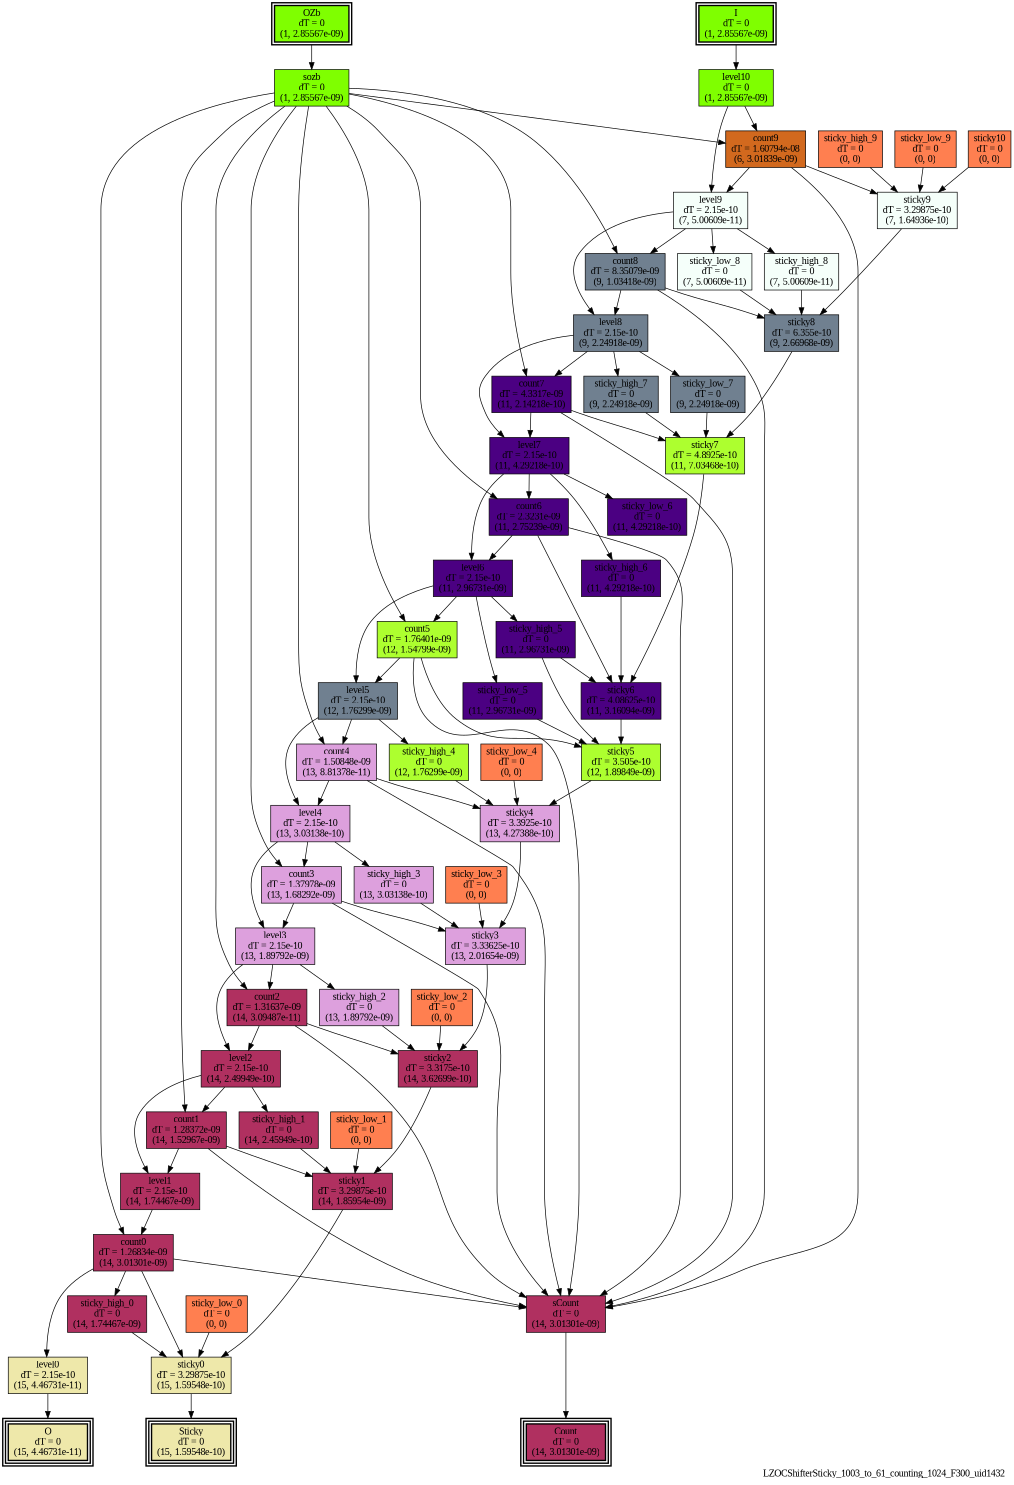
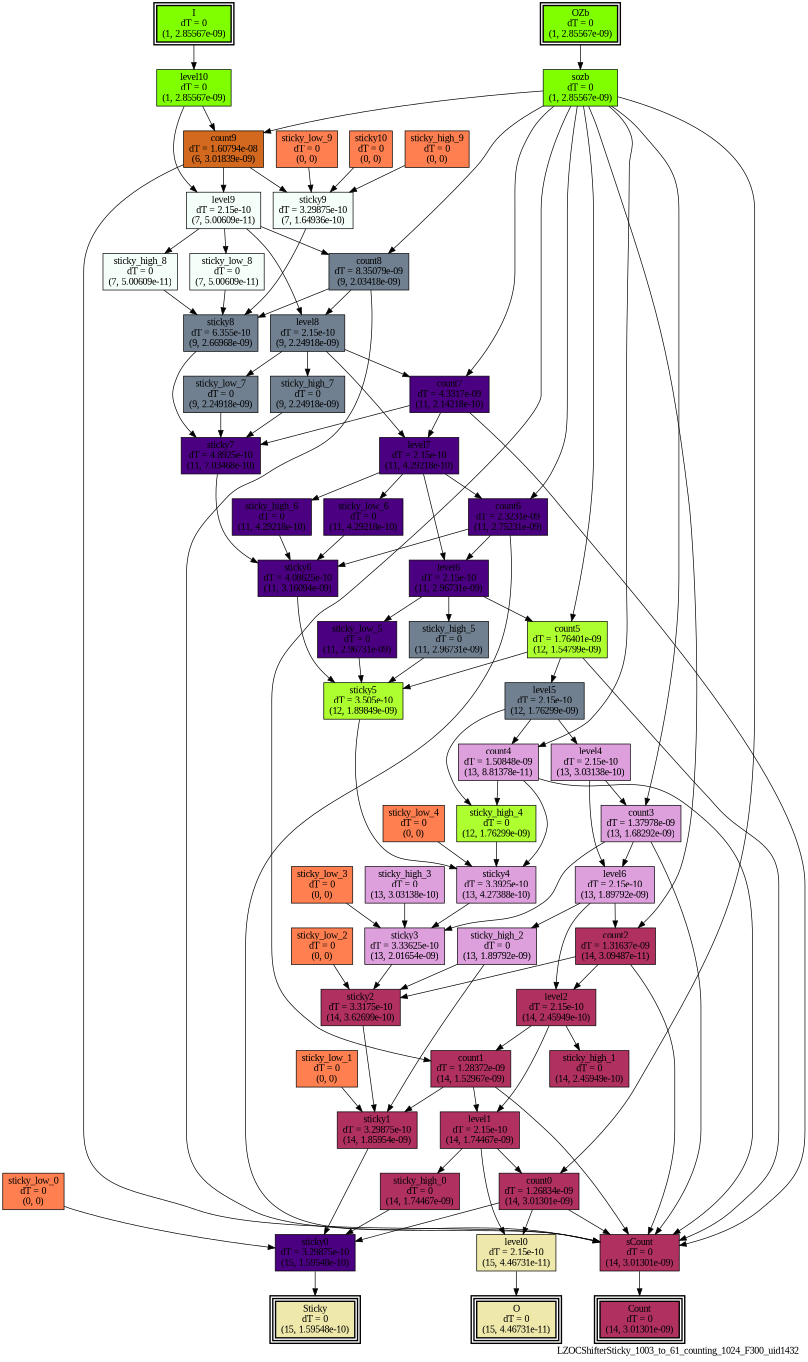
node "count8 dT = 8.35079e-09 (9, 1.03418e-09)": label "count8 dT = 8.35079e-09 (9, 1.03418e-09)" -> "count8 dT = 8.35079e-09 (9, 2.03418e-09)"
node "sticky7 dT = 4.8925e-10 (11, 7.03468e-10)": fillcolor greenyellow -> indigo
node "count6 dT = 2.3231e-09 (11, 2.75239e-09)": label "count6 dT = 2.3231e-09 (11, 2.75239e-09)" -> "count6 dT = 2.3231e-09 (11, 2.75231e-09)"
edge "level6 dT = 2.15e-10 (11, 2.96731e-09)" -> "level5 dT = 2.15e-10 (12, 1.76299e-09)": removed
node "sticky_high_5 dT = 0 (11, 2.96731e-09)": fillcolor indigo -> slategray
edge "sticky_high_5 dT = 0 (11, 2.96731e-09)" -> "sticky6 dT = 4.08625e-10 (11, 3.16094e-09)": now "sticky_low_6 dT = 0 (11, 4.29218e-10)" -> "sticky6 dT = 4.08625e-10 (11, 3.16094e-09)"
edge "count4 dT = 1.50848e-09 (13, 8.81378e-11)" -> "level4 dT = 2.15e-10 (13, 3.03138e-10)": now "count4 dT = 1.50848e-09 (13, 8.81378e-11)" -> "sticky_high_4 dT = 0 (12, 1.76299e-09)"
edge "level4 dT = 2.15e-10 (13, 3.03138e-10)" -> "sticky_high_3 dT = 0 (13, 3.03138e-10)": removed
node "level3 dT = 2.15e-10 (13, 1.89792e-09)": label "level3 dT = 2.15e-10 (13, 1.89792e-09)" -> "level6 dT = 2.15e-10 (13, 1.89792e-09)"
node "level2 dT = 2.15e-10 (14, 2.49949e-10)": label "level2 dT = 2.15e-10 (14, 2.49949e-10)" -> "level2 dT = 2.15e-10 (14, 2.45949e-10)"
edge "sticky_high_1 dT = 0 (14, 2.45949e-10)" -> "sticky1 dT = 3.29875e-10 (14, 1.85954e-09)": now "sticky_high_2 dT = 0 (13, 1.89792e-09)" -> "sticky1 dT = 3.29875e-10 (14, 1.85954e-09)"
edge "level1 dT = 2.15e-10 (14, 1.74467e-09)" -> "level0 dT = 2.15e-10 (15, 4.46731e-11)": added
edge "count0 dT = 1.26834e-09 (14, 3.01301e-09)" -> "sticky_high_0 dT = 0 (14, 1.74467e-09)": now "level1 dT = 2.15e-10 (14, 1.74467e-09)" -> "sticky_high_0 dT = 0 (14, 1.74467e-09)"
node "sticky0 dT = 3.29875e-10 (15, 1.59548e-10)": fillcolor palegoldenrod -> indigo
